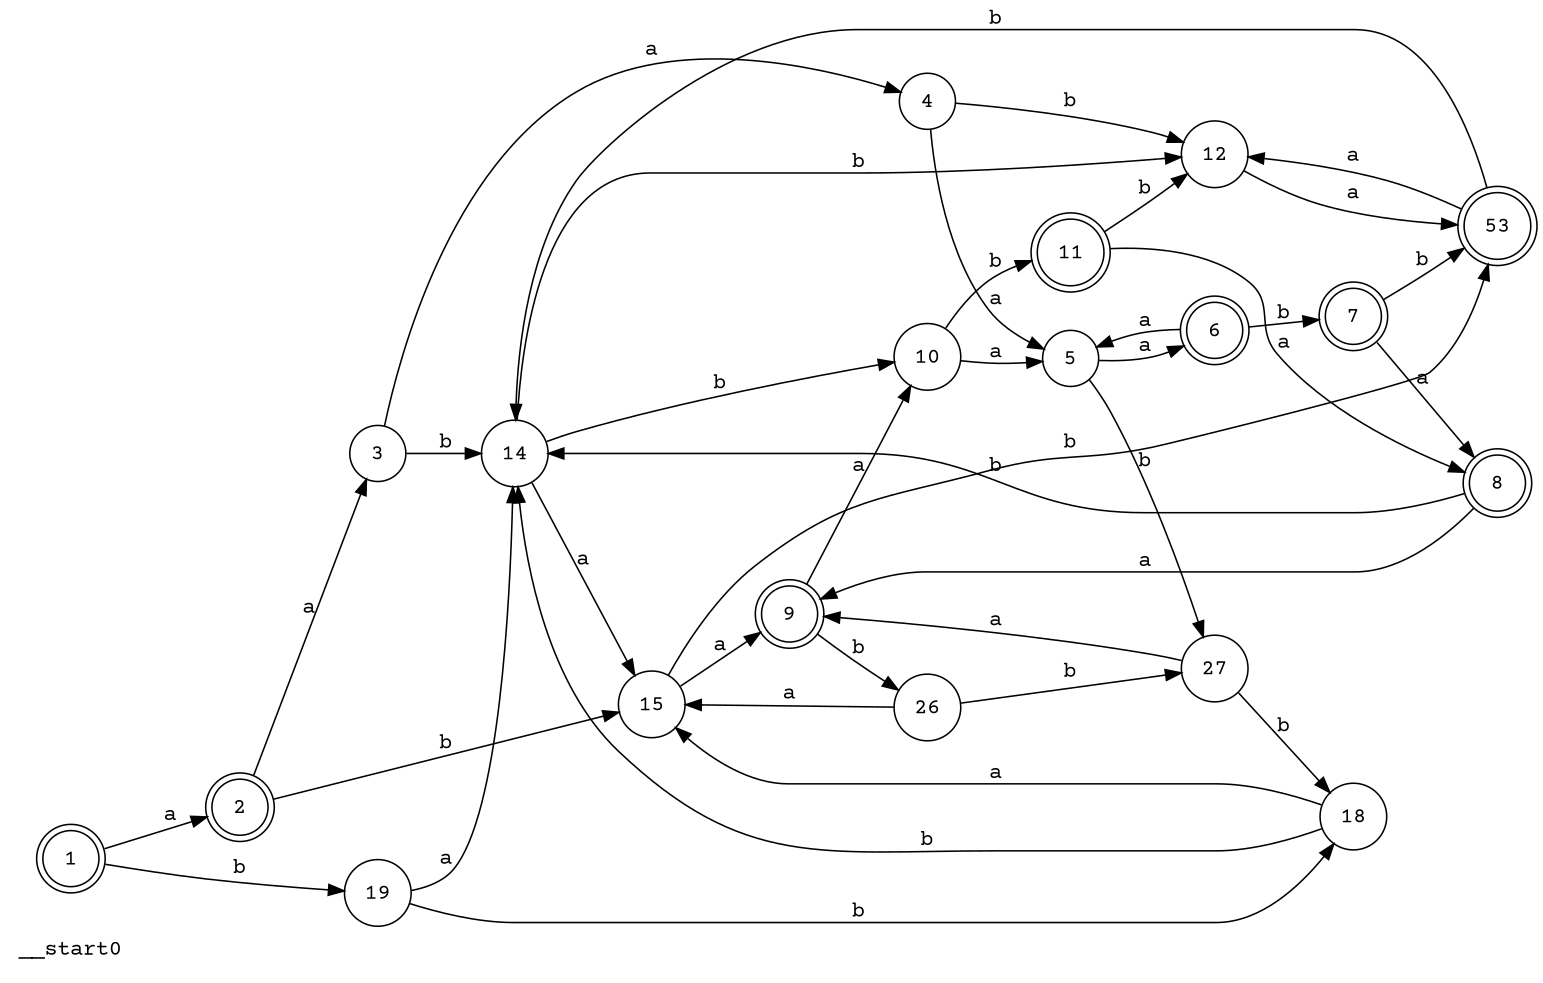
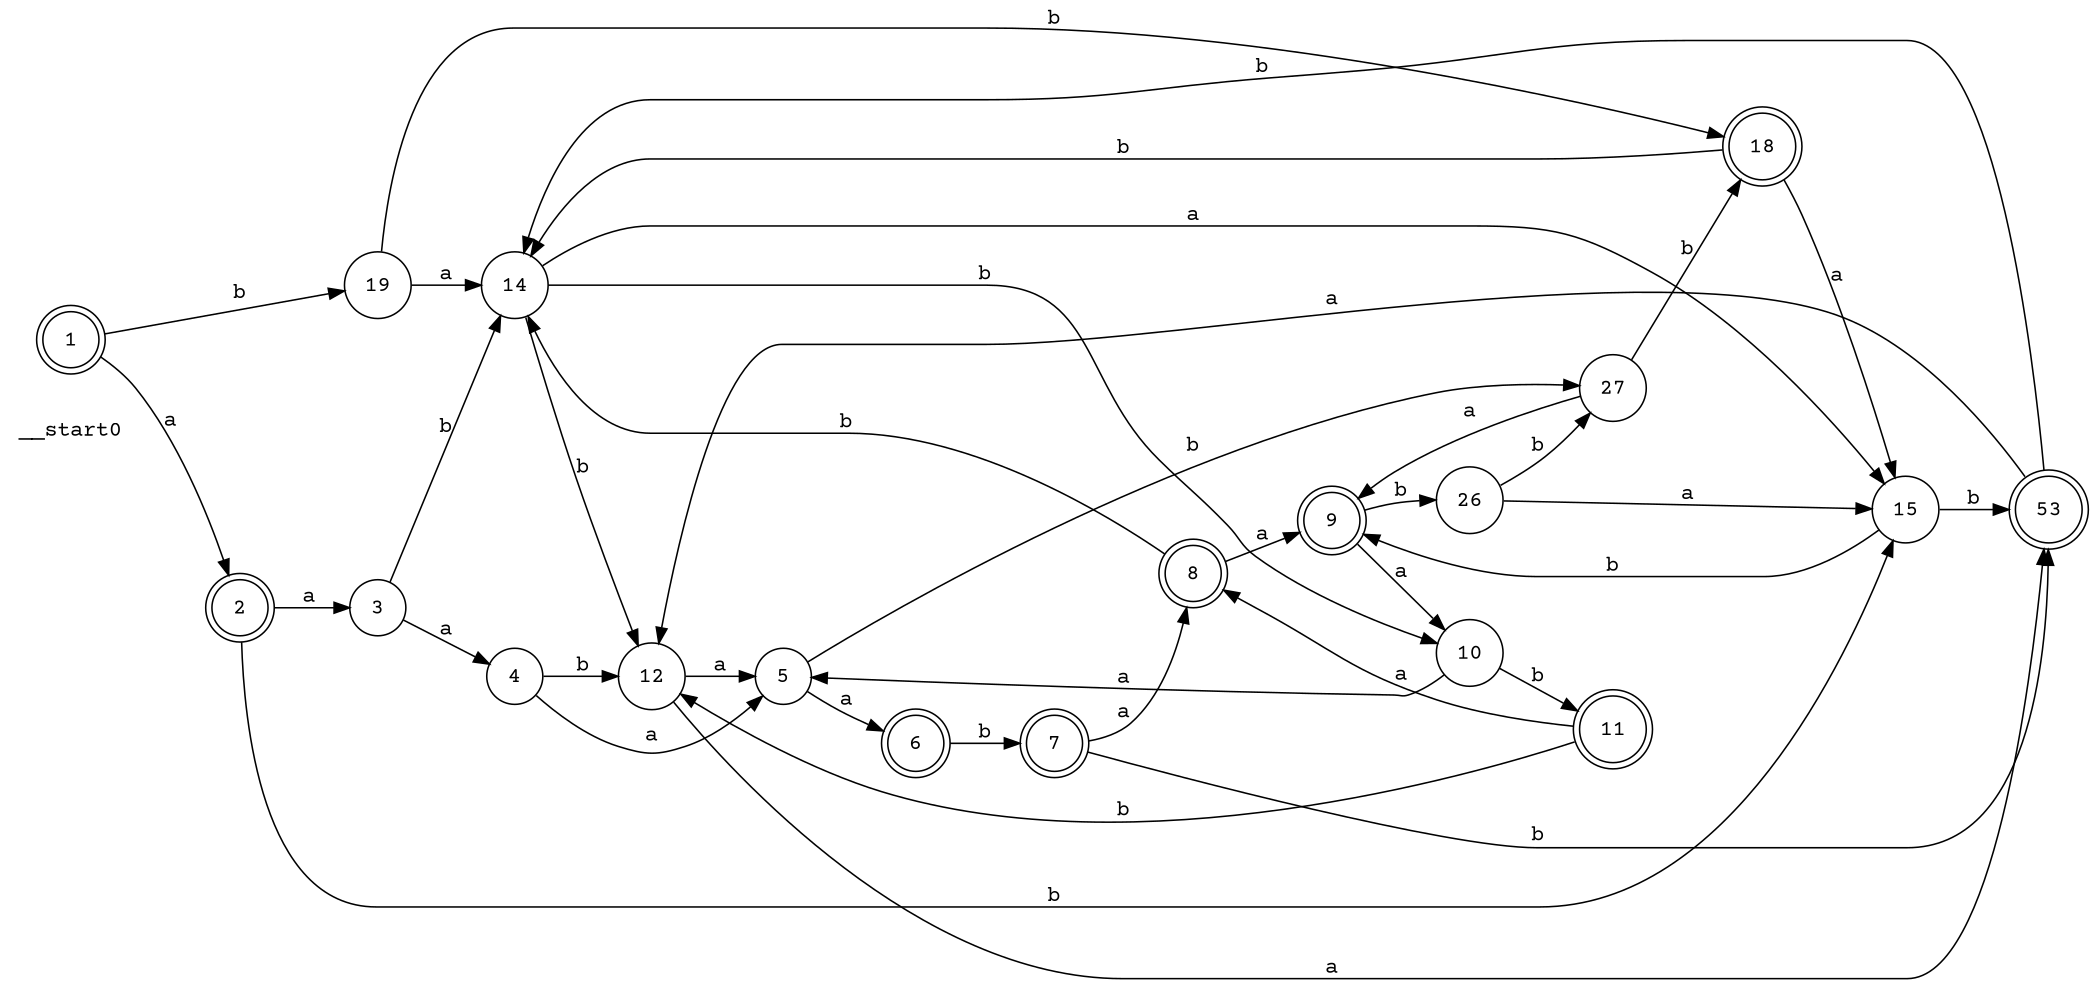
edge "6" -> "5": now "12" -> "5"
edge "15" -> "9": label "a" -> "b"
node "18": shape circle -> doublecircle
